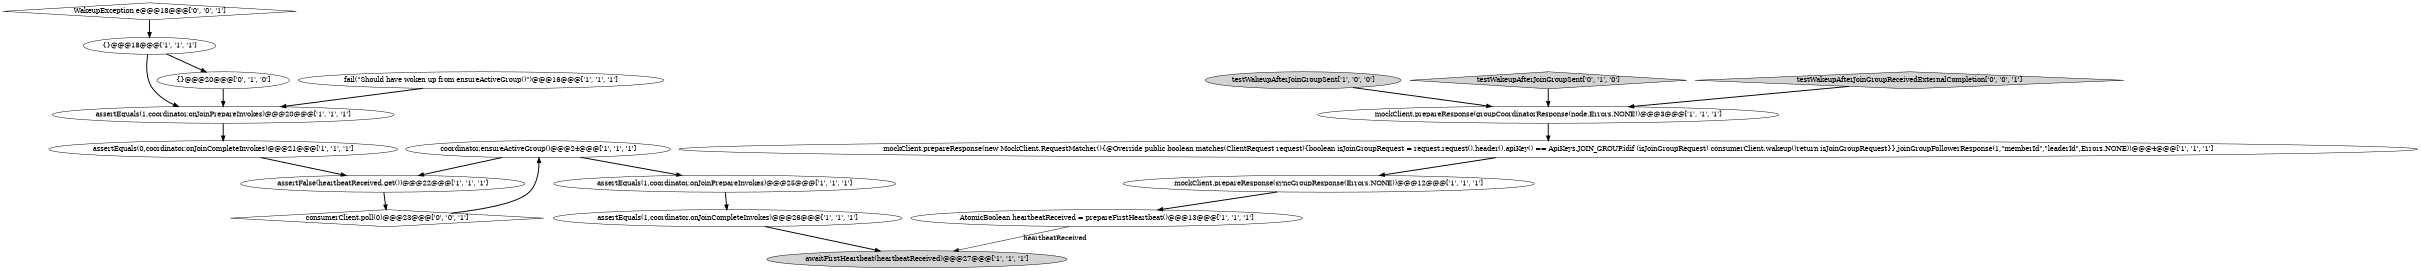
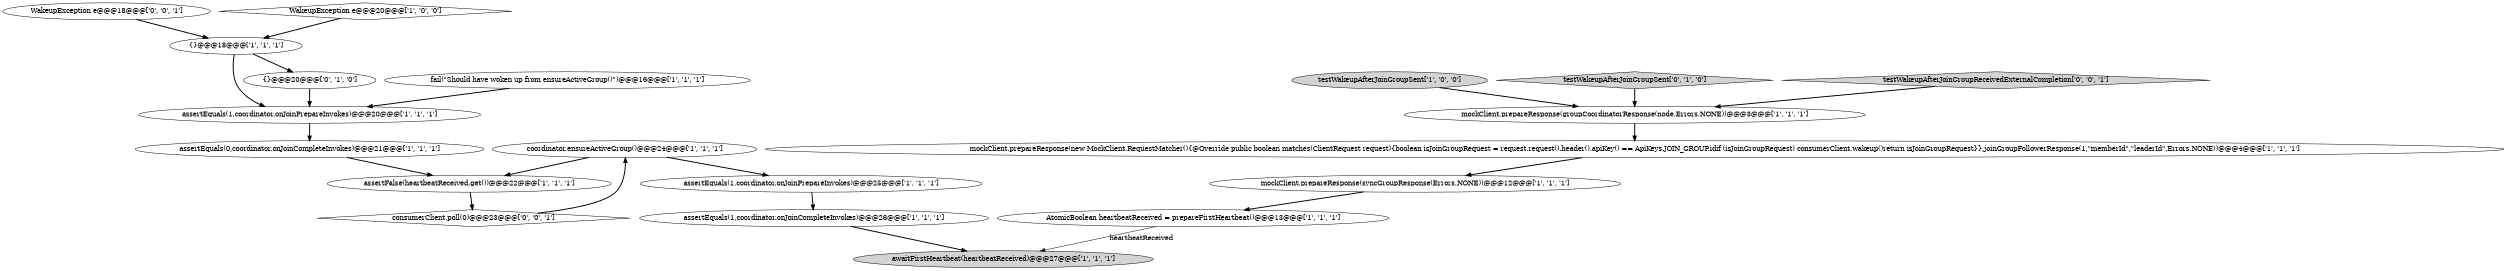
node "WakeupException e@@@18@@@['0', '0', '1']": shape diamond -> ellipse
node "WakeupException e@@@20@@@['1', '0', '0']": added
